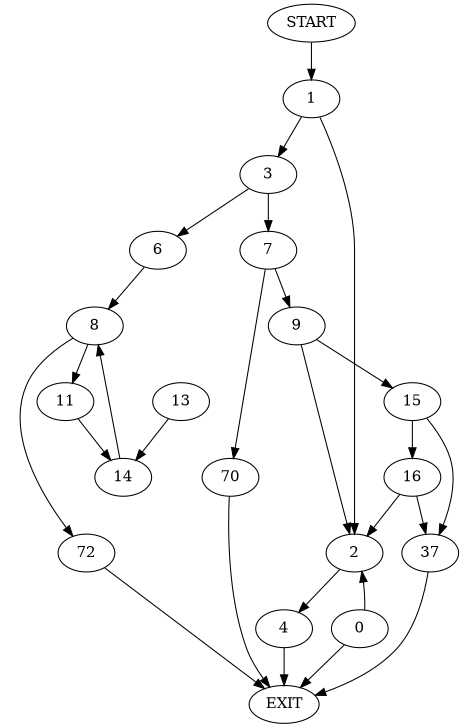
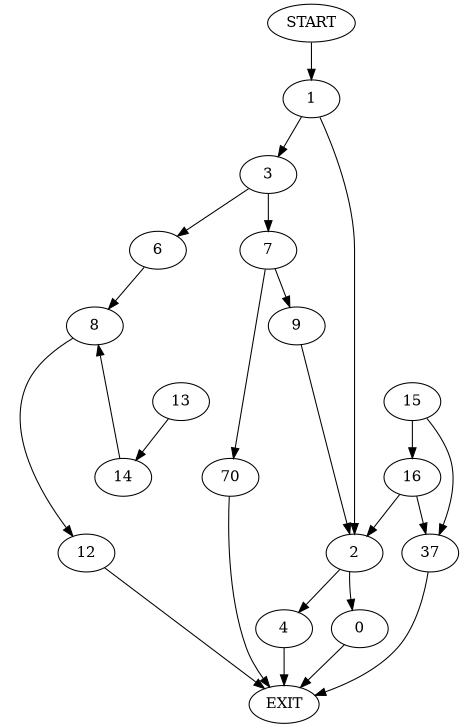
edge "9" -> "15": removed
node "11": removed
node "72": label "72" -> "12"
edge "0" -> "2": reversed
